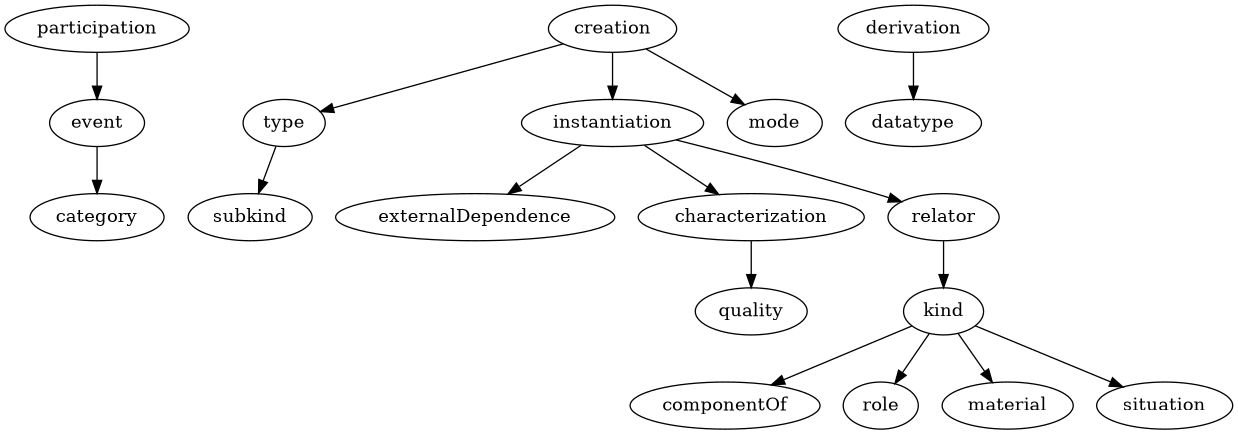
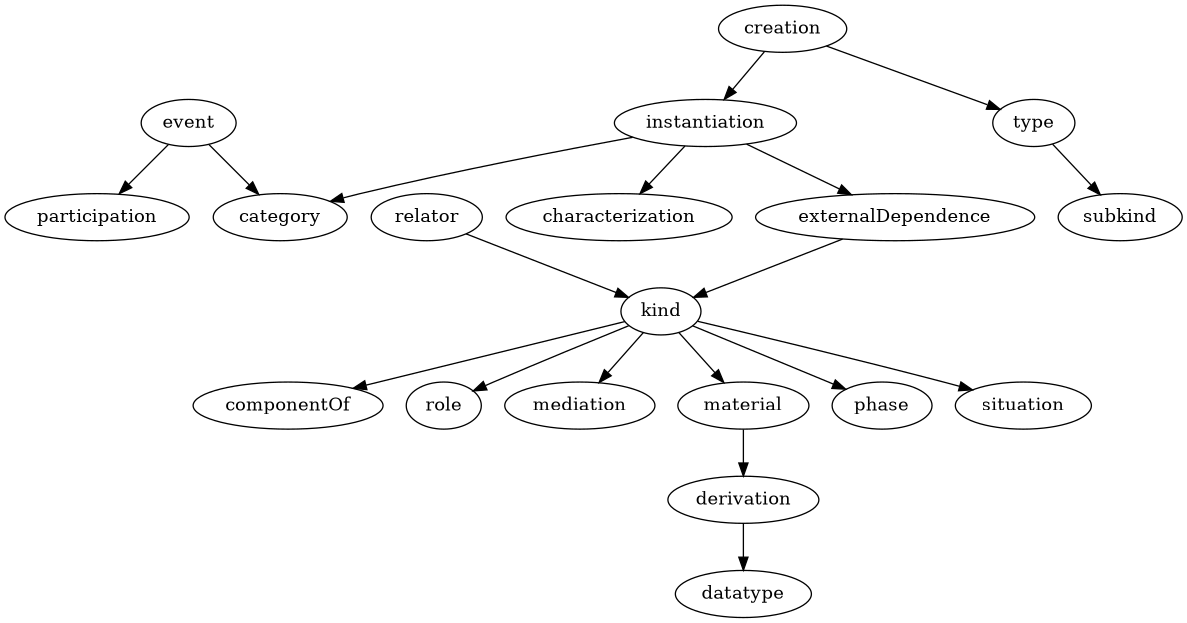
edge "participation" -> "event": reversed
node "mode": removed
edge "instantiation" -> "relator": now "instantiation" -> "category"
edge "externalDependence" -> "kind": added
node "quality": removed
node "mediation": added
node "phase": added
edge "material" -> "derivation": added
